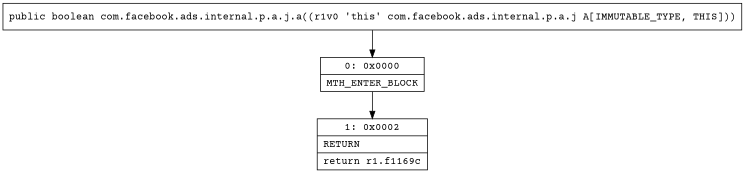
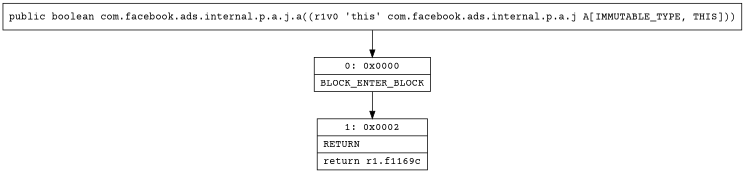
node "0: 0x0000": text "MTH_ENTER_BLOCK" -> "BLOCK_ENTER_BLOCK"
